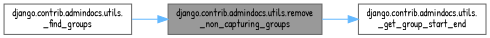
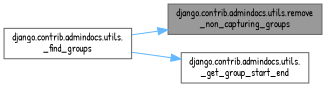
edge "django.contrib.admindocs.utils.remove _non_capturing_groups" -> "django.contrib.admindocs.utils. _get_group_start_end": now "django.contrib.admindocs.utils. _find_groups" -> "django.contrib.admindocs.utils. _get_group_start_end"
